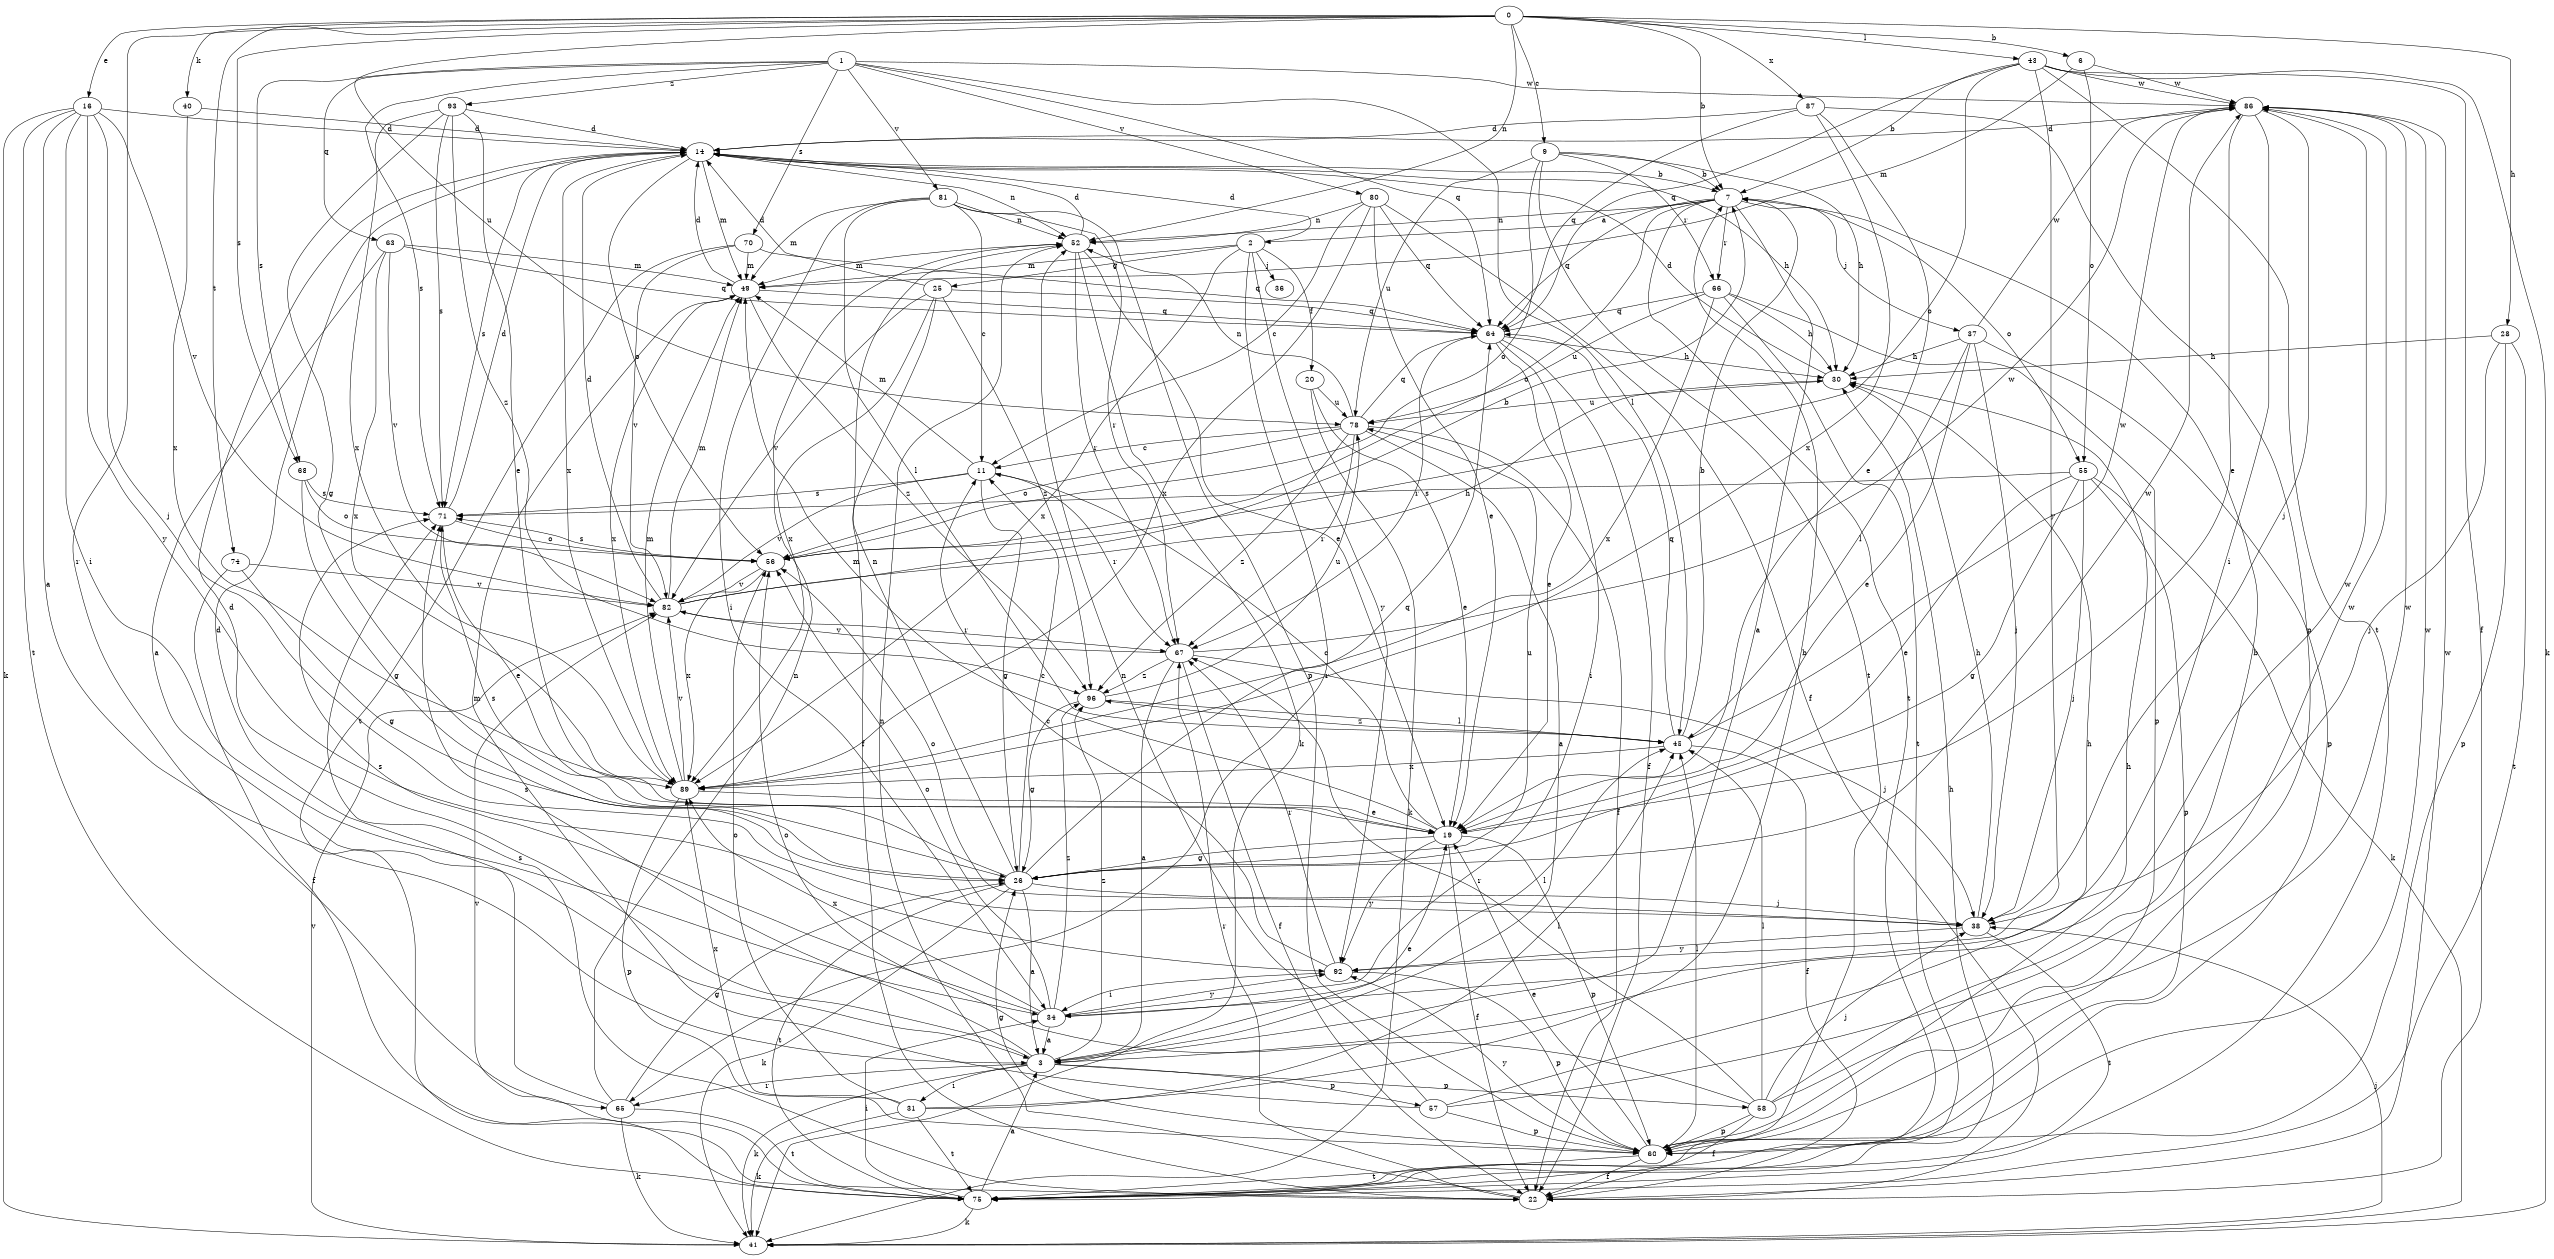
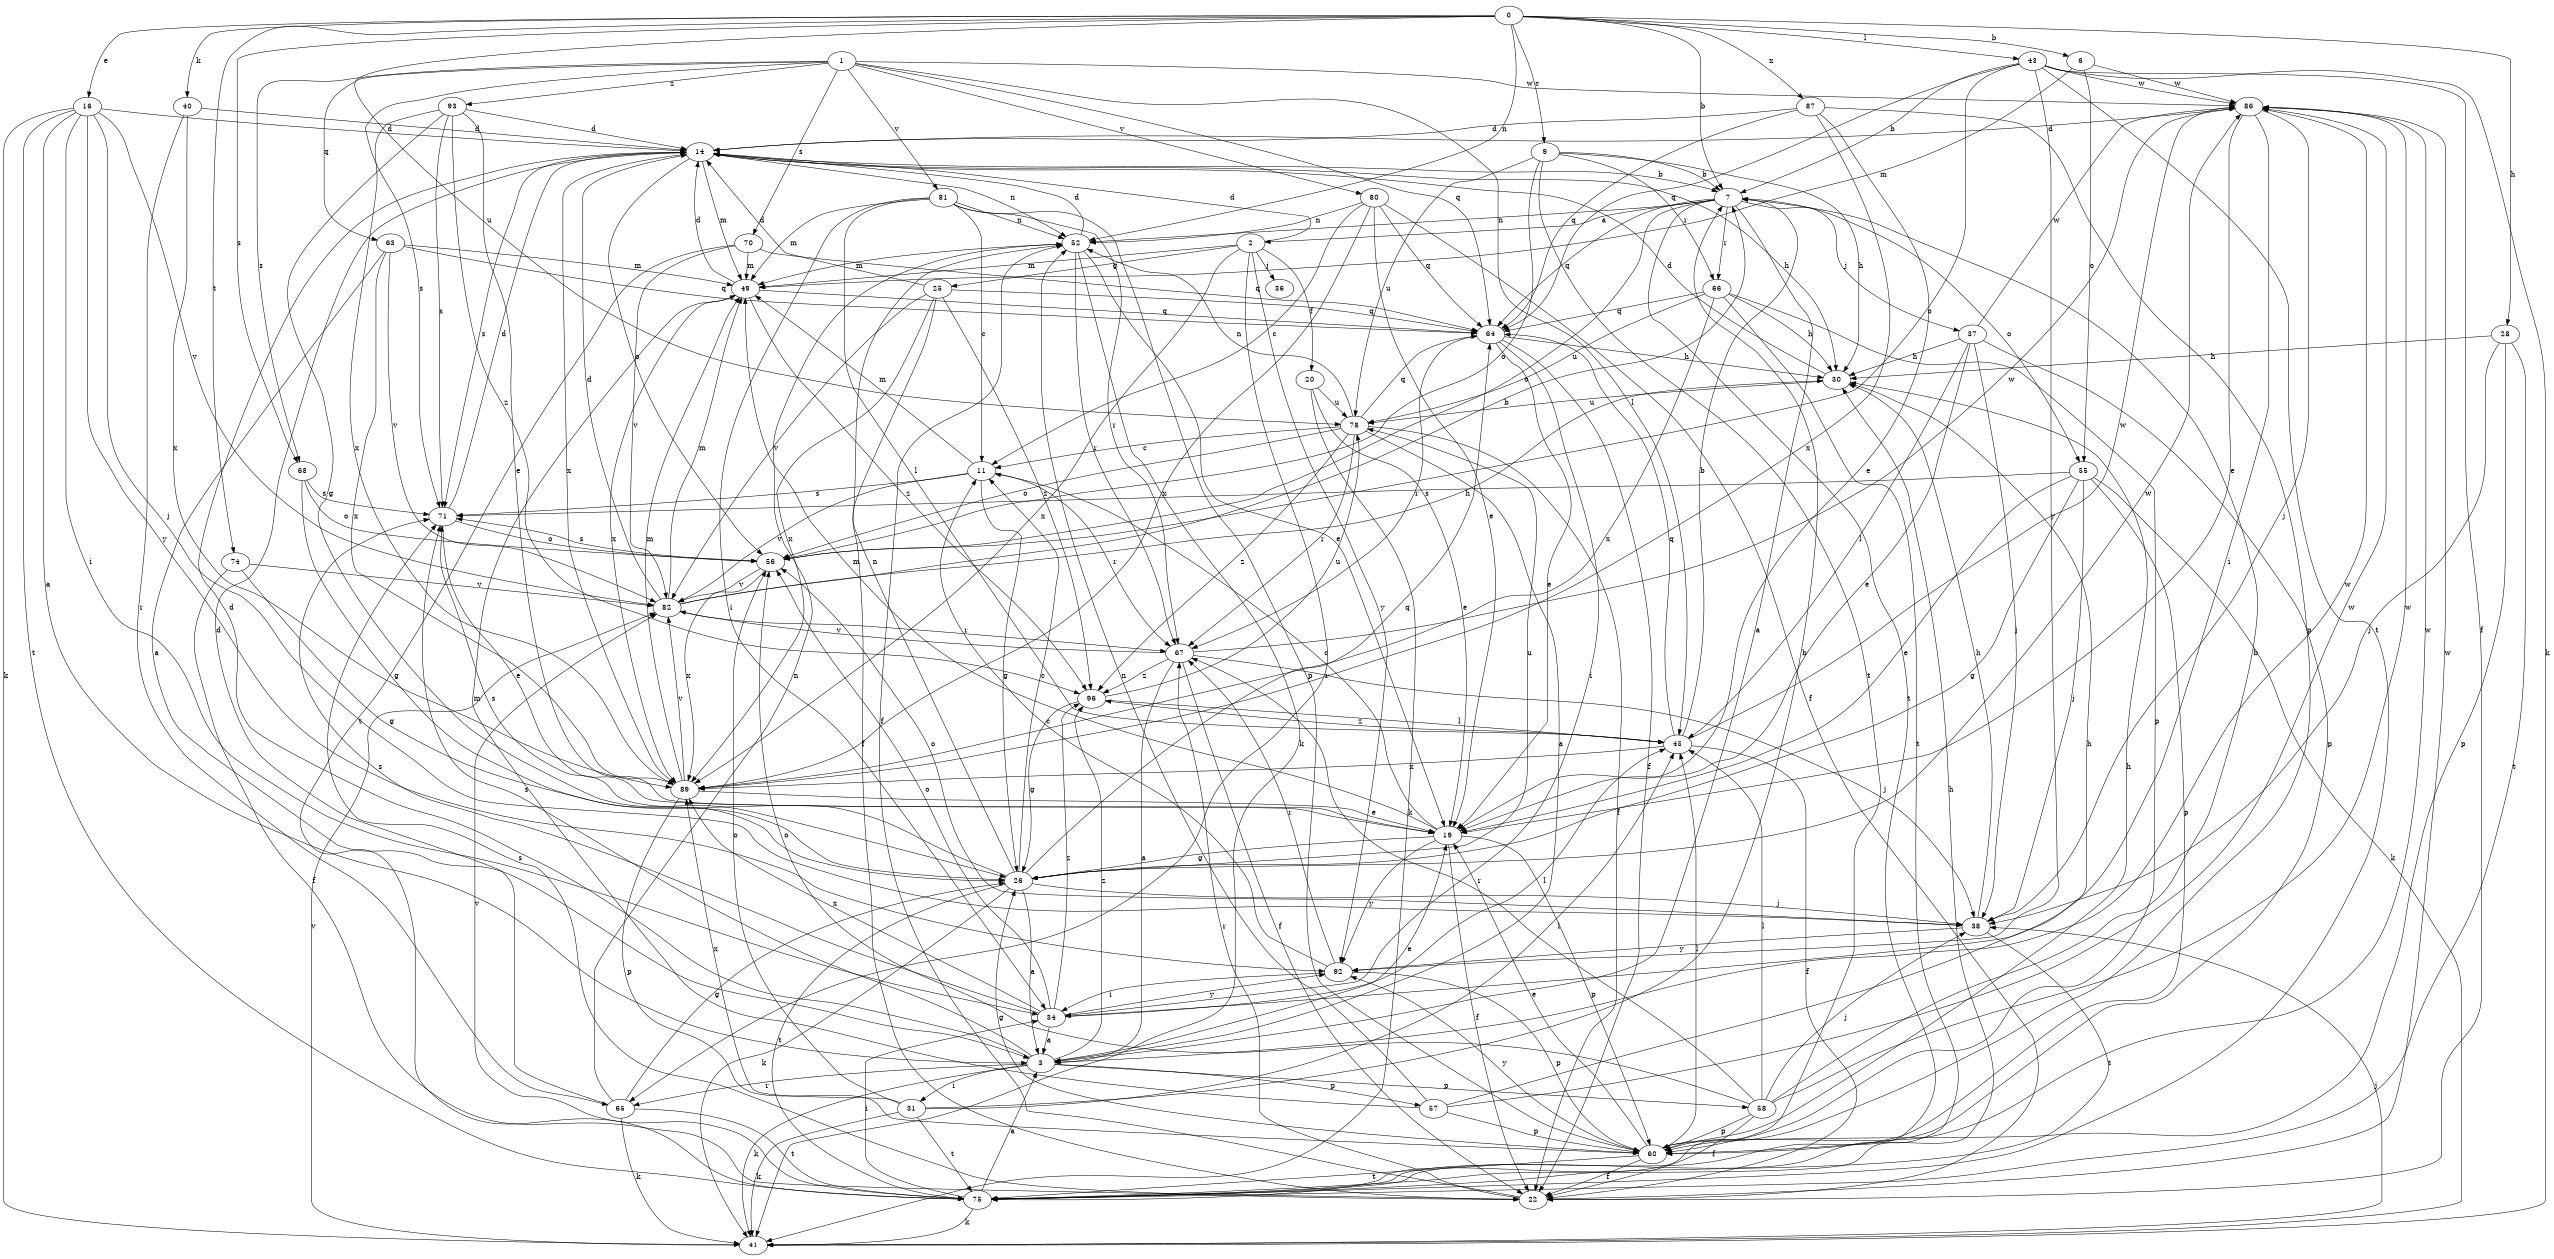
edge "0" -> "65": now "40" -> "65"
edge "22" -> "52": label "n" -> "f"
